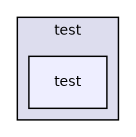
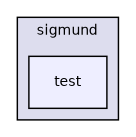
cluster "test": label "test" -> "sigmund"
